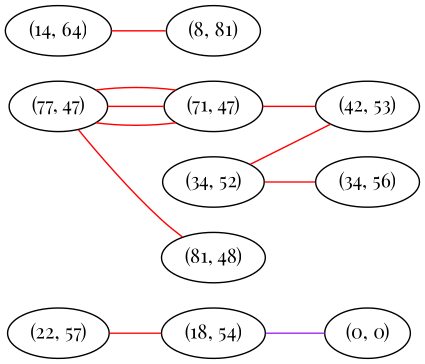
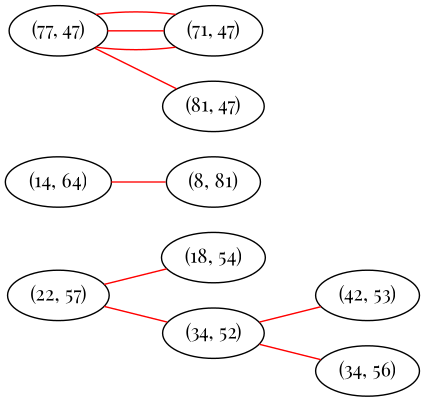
edge "(71, 47)" -- "(42, 53)": removed
node "(81, 48)": label "(81, 48)" -> "(81, 47)"
edge "(22, 57)" -- "(34, 52)": added
node "(0, 0)": removed
